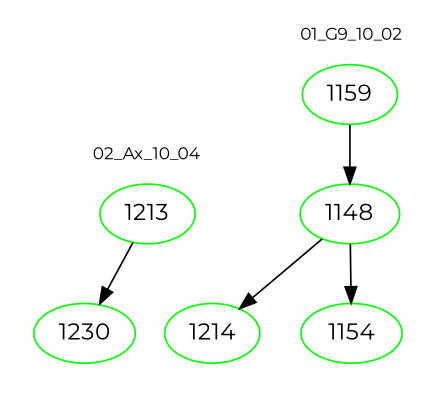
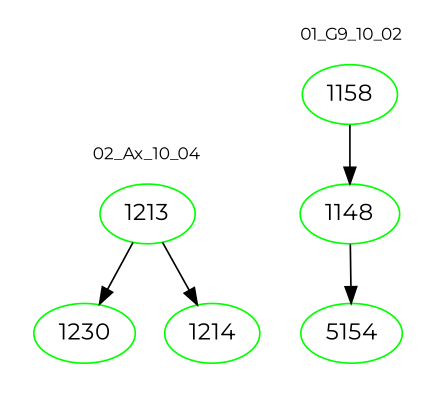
node "1159": label "1159" -> "1158"
edge "1148" -> "1214": now "1213" -> "1214"
node "1154": label "1154" -> "5154"
